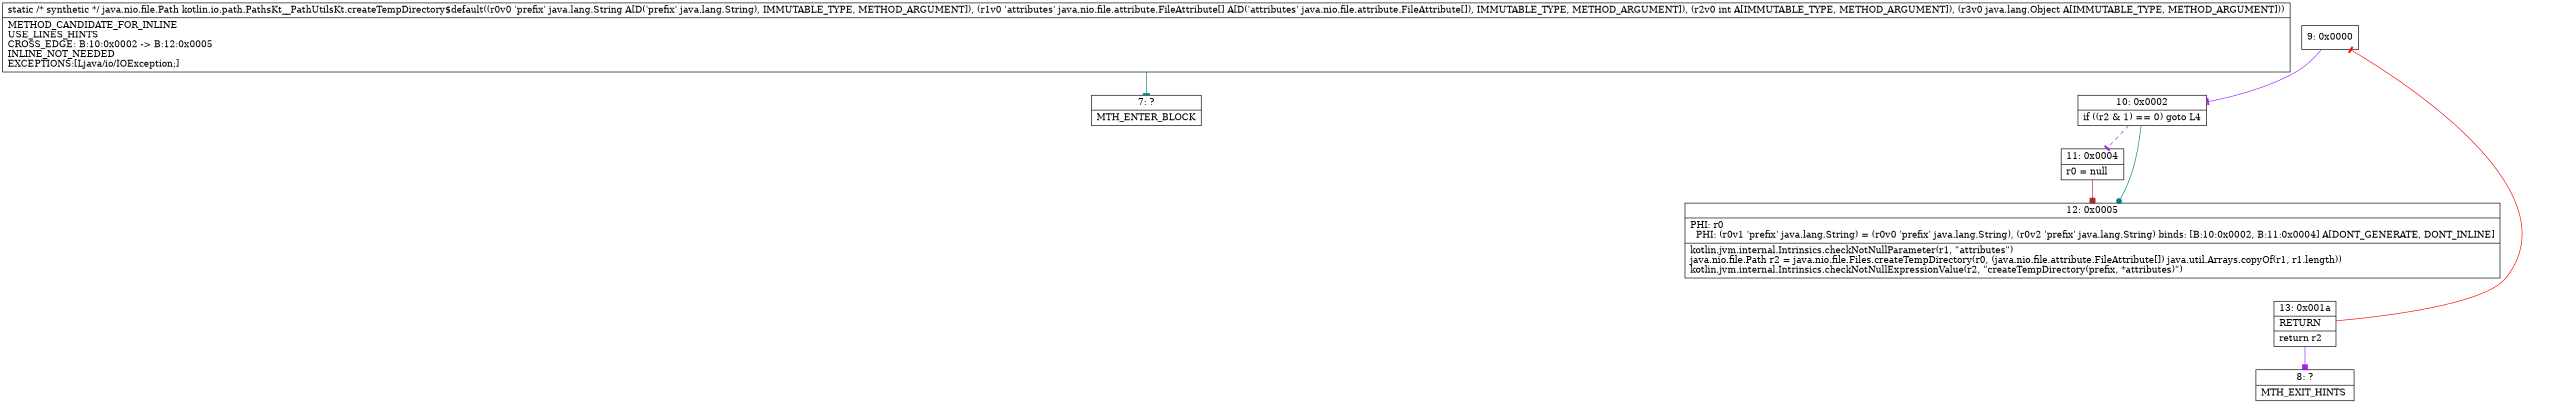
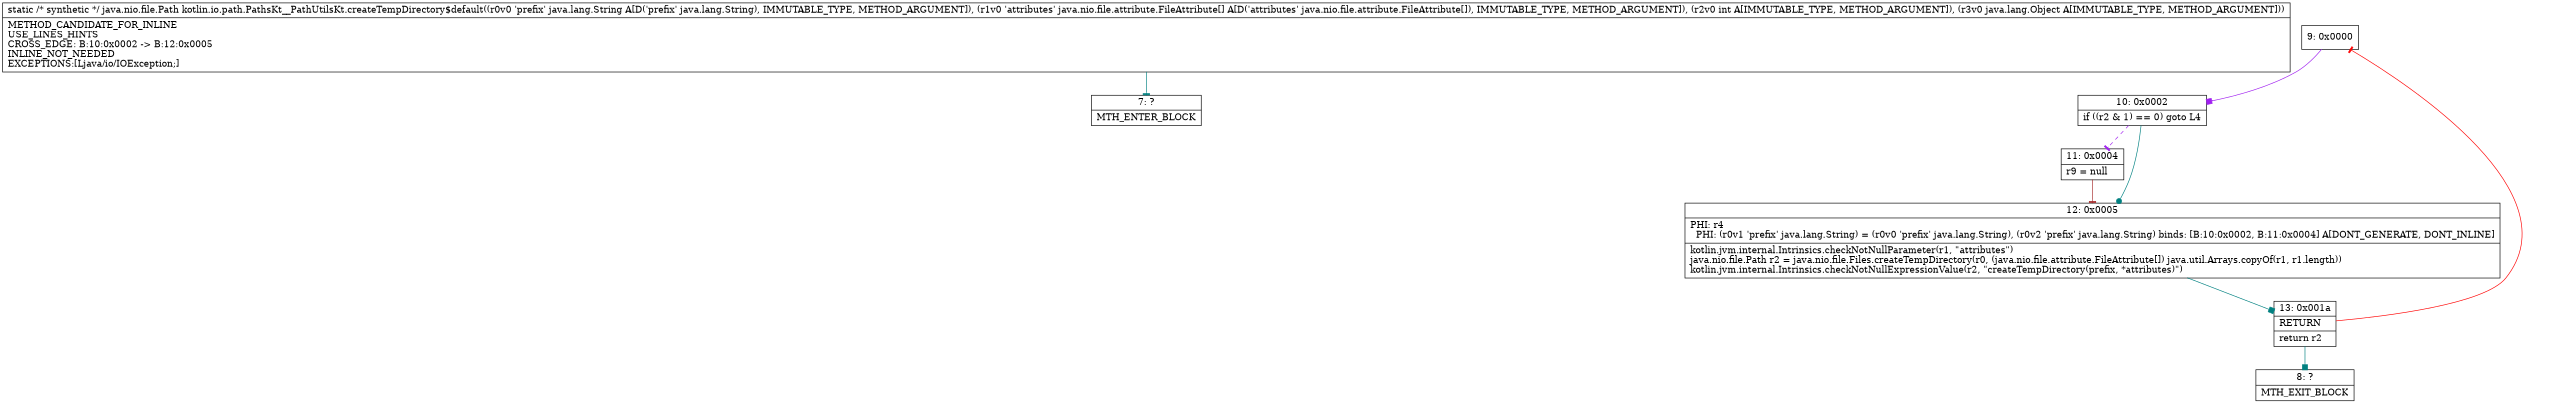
edge "9: 0x0000" -> "10: 0x0002": arrowhead tee -> box
node "11: 0x0004": text "r0 = null" -> "r9 = null"
edge "11: 0x0004" -> "12: 0x0005": arrowhead box -> tee
node "12: 0x0005": text "PHI: r0" -> "PHI: r4"
edge "12: 0x0005" -> "13: 0x001a": added
edge "13: 0x001a" -> "8: ?": color purple -> teal
node "8: ?": text "MTH_EXIT_HINTS" -> "MTH_EXIT_BLOCK"
